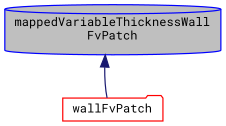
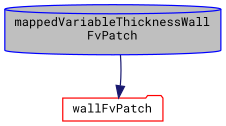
edge "wallFvPatch" -> "mappedVariableThicknessWall FvPatch": reversed
